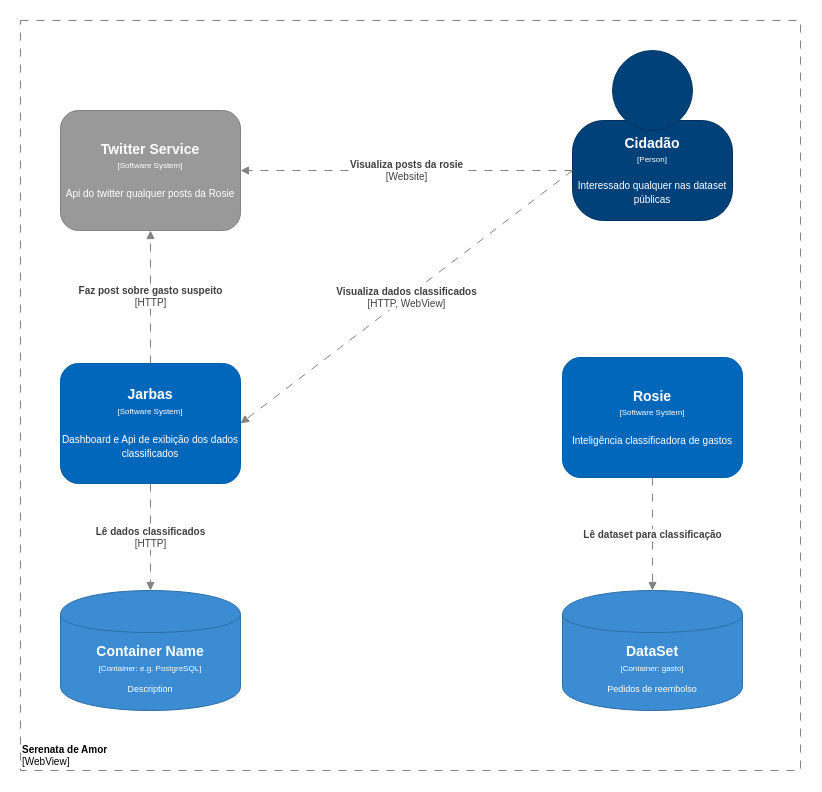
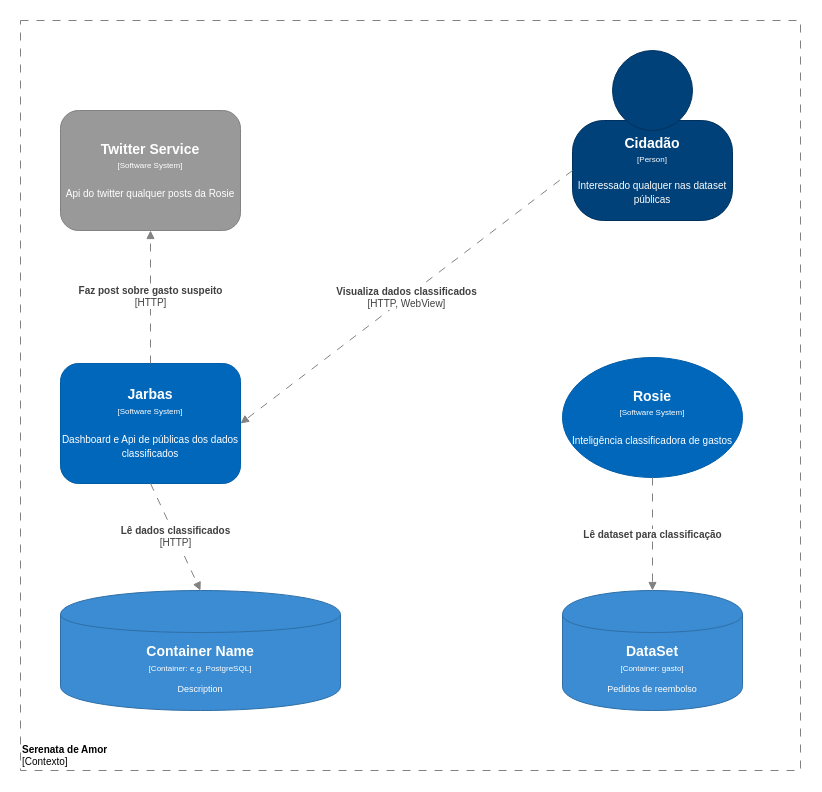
edge "Cidadão [Person] Interessado qualquer nas dataset públicas" -> "Twitter Service [Software System] Api do twitter qualquer posts da Rosie": removed, label "Visualiza posts da rosie[Website]"
node "Rosie [Software System] Inteligência classificadora de gastos": shape rounded rectangle -> ellipse
node "Jarbas [Software System] Dashboard e Api de exibição dos dados classificados": label "Jarbas [Software System] Dashboard e Api de exibição dos dados classificados" -> "Jarbas [Software System] Dashboard e Api de públicas dos dados classificados"
node "Container Name [Container: e.g. PostgreSQL] Description": size 180x120 -> 280x120
node "Serenata de Amor[WebView]": label "Serenata de Amor[WebView]" -> "Serenata de Amor[Contexto]"
